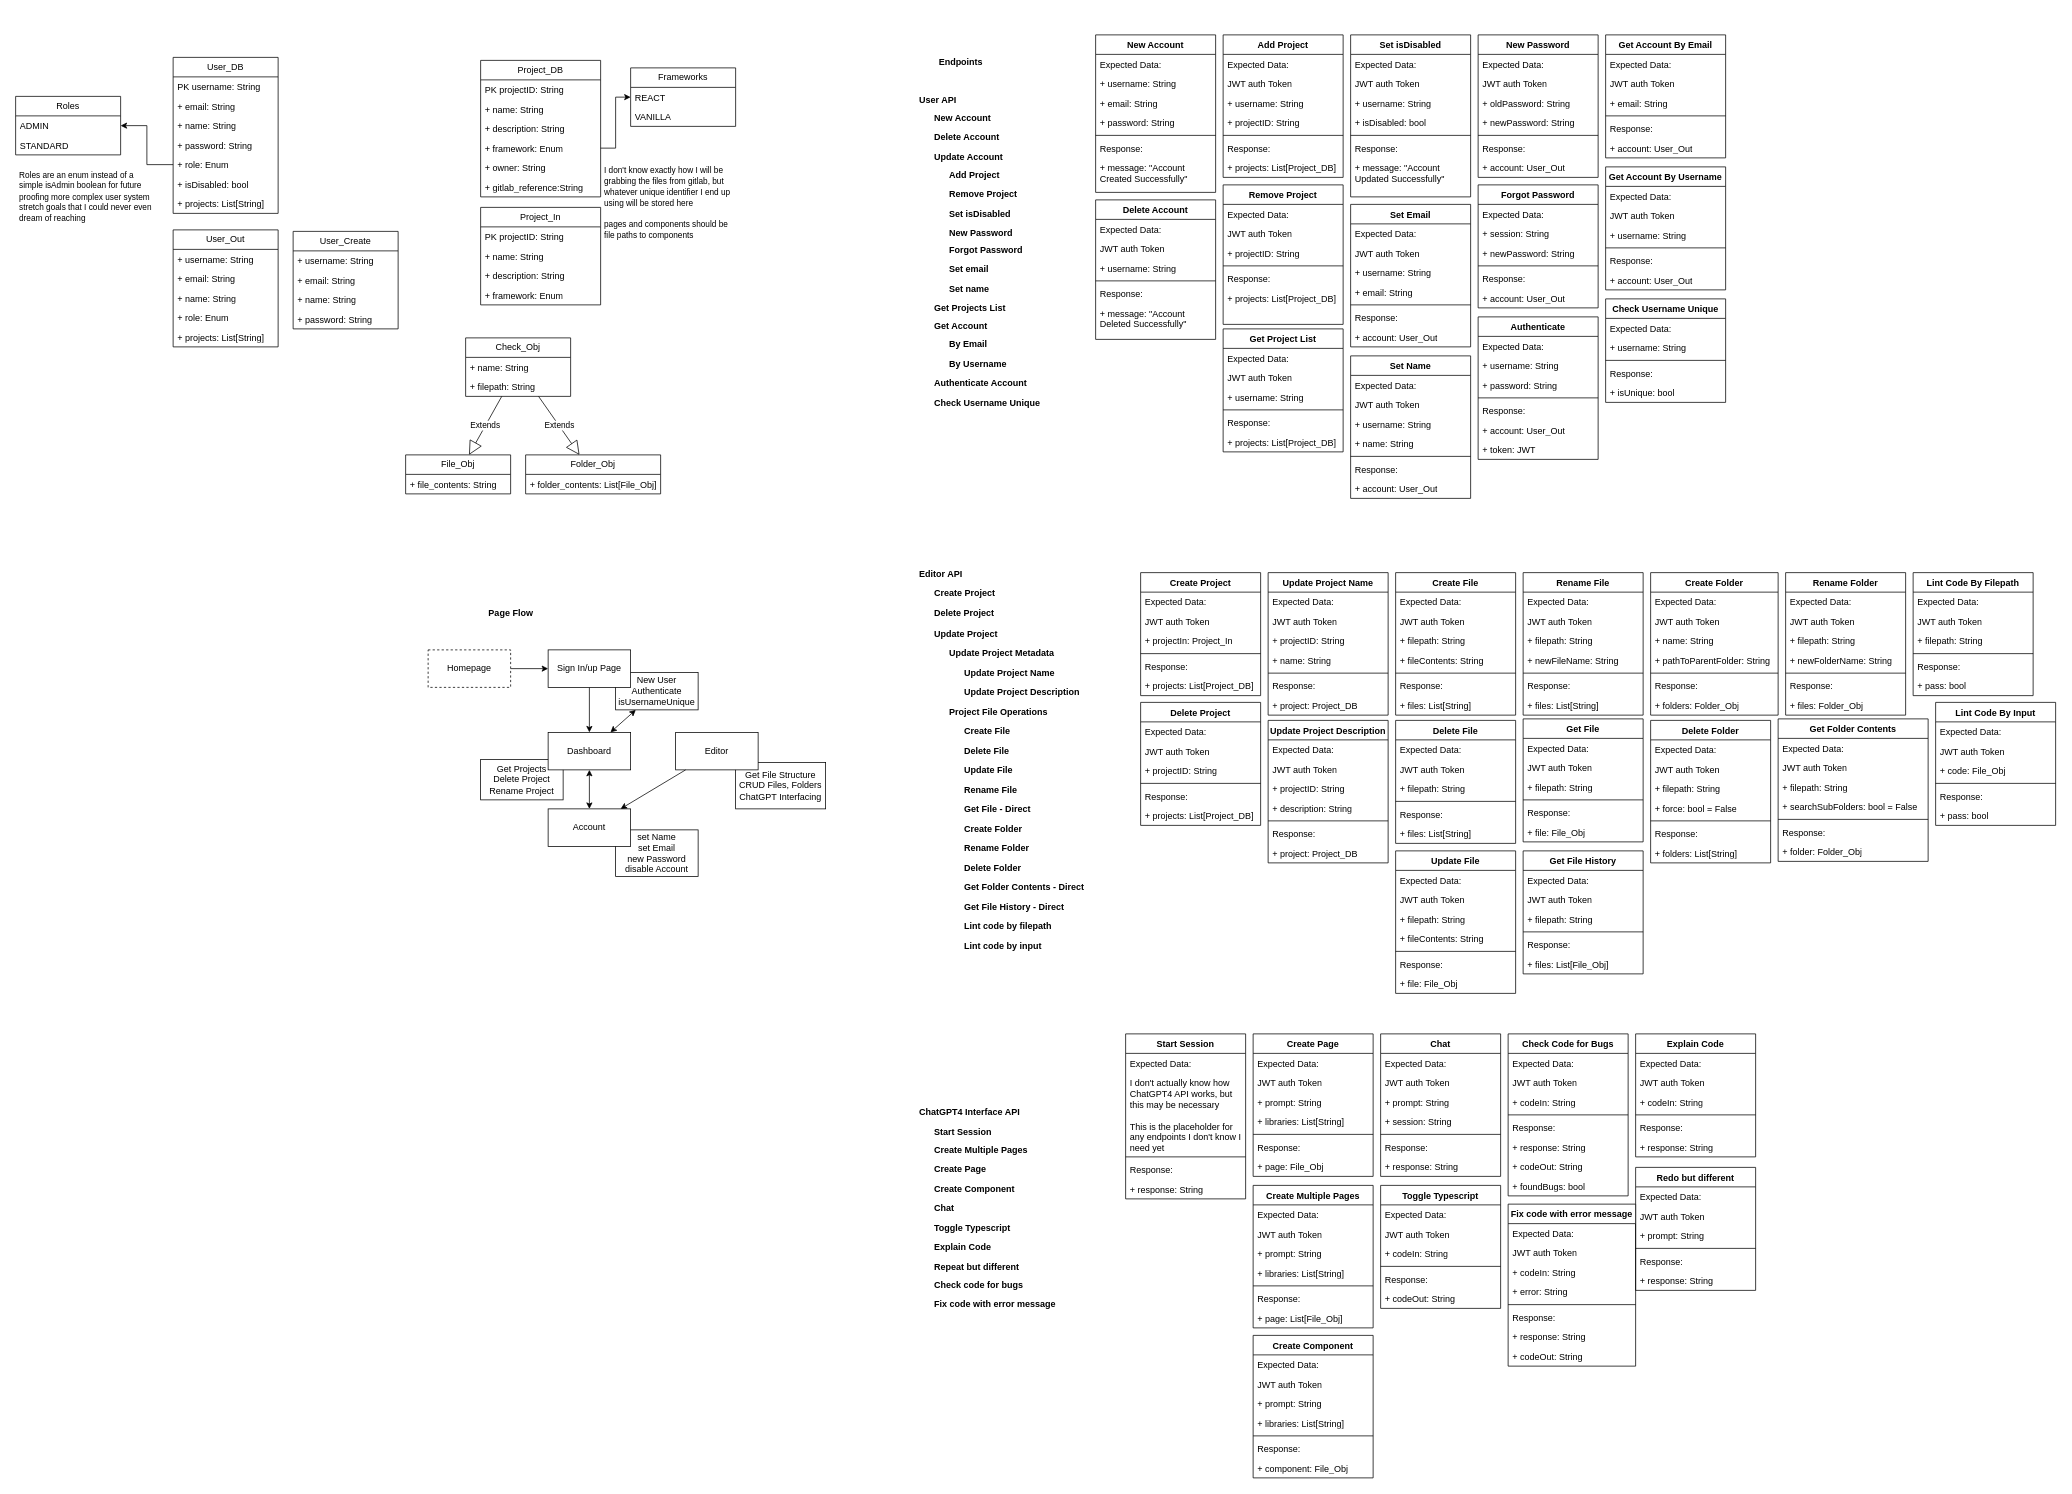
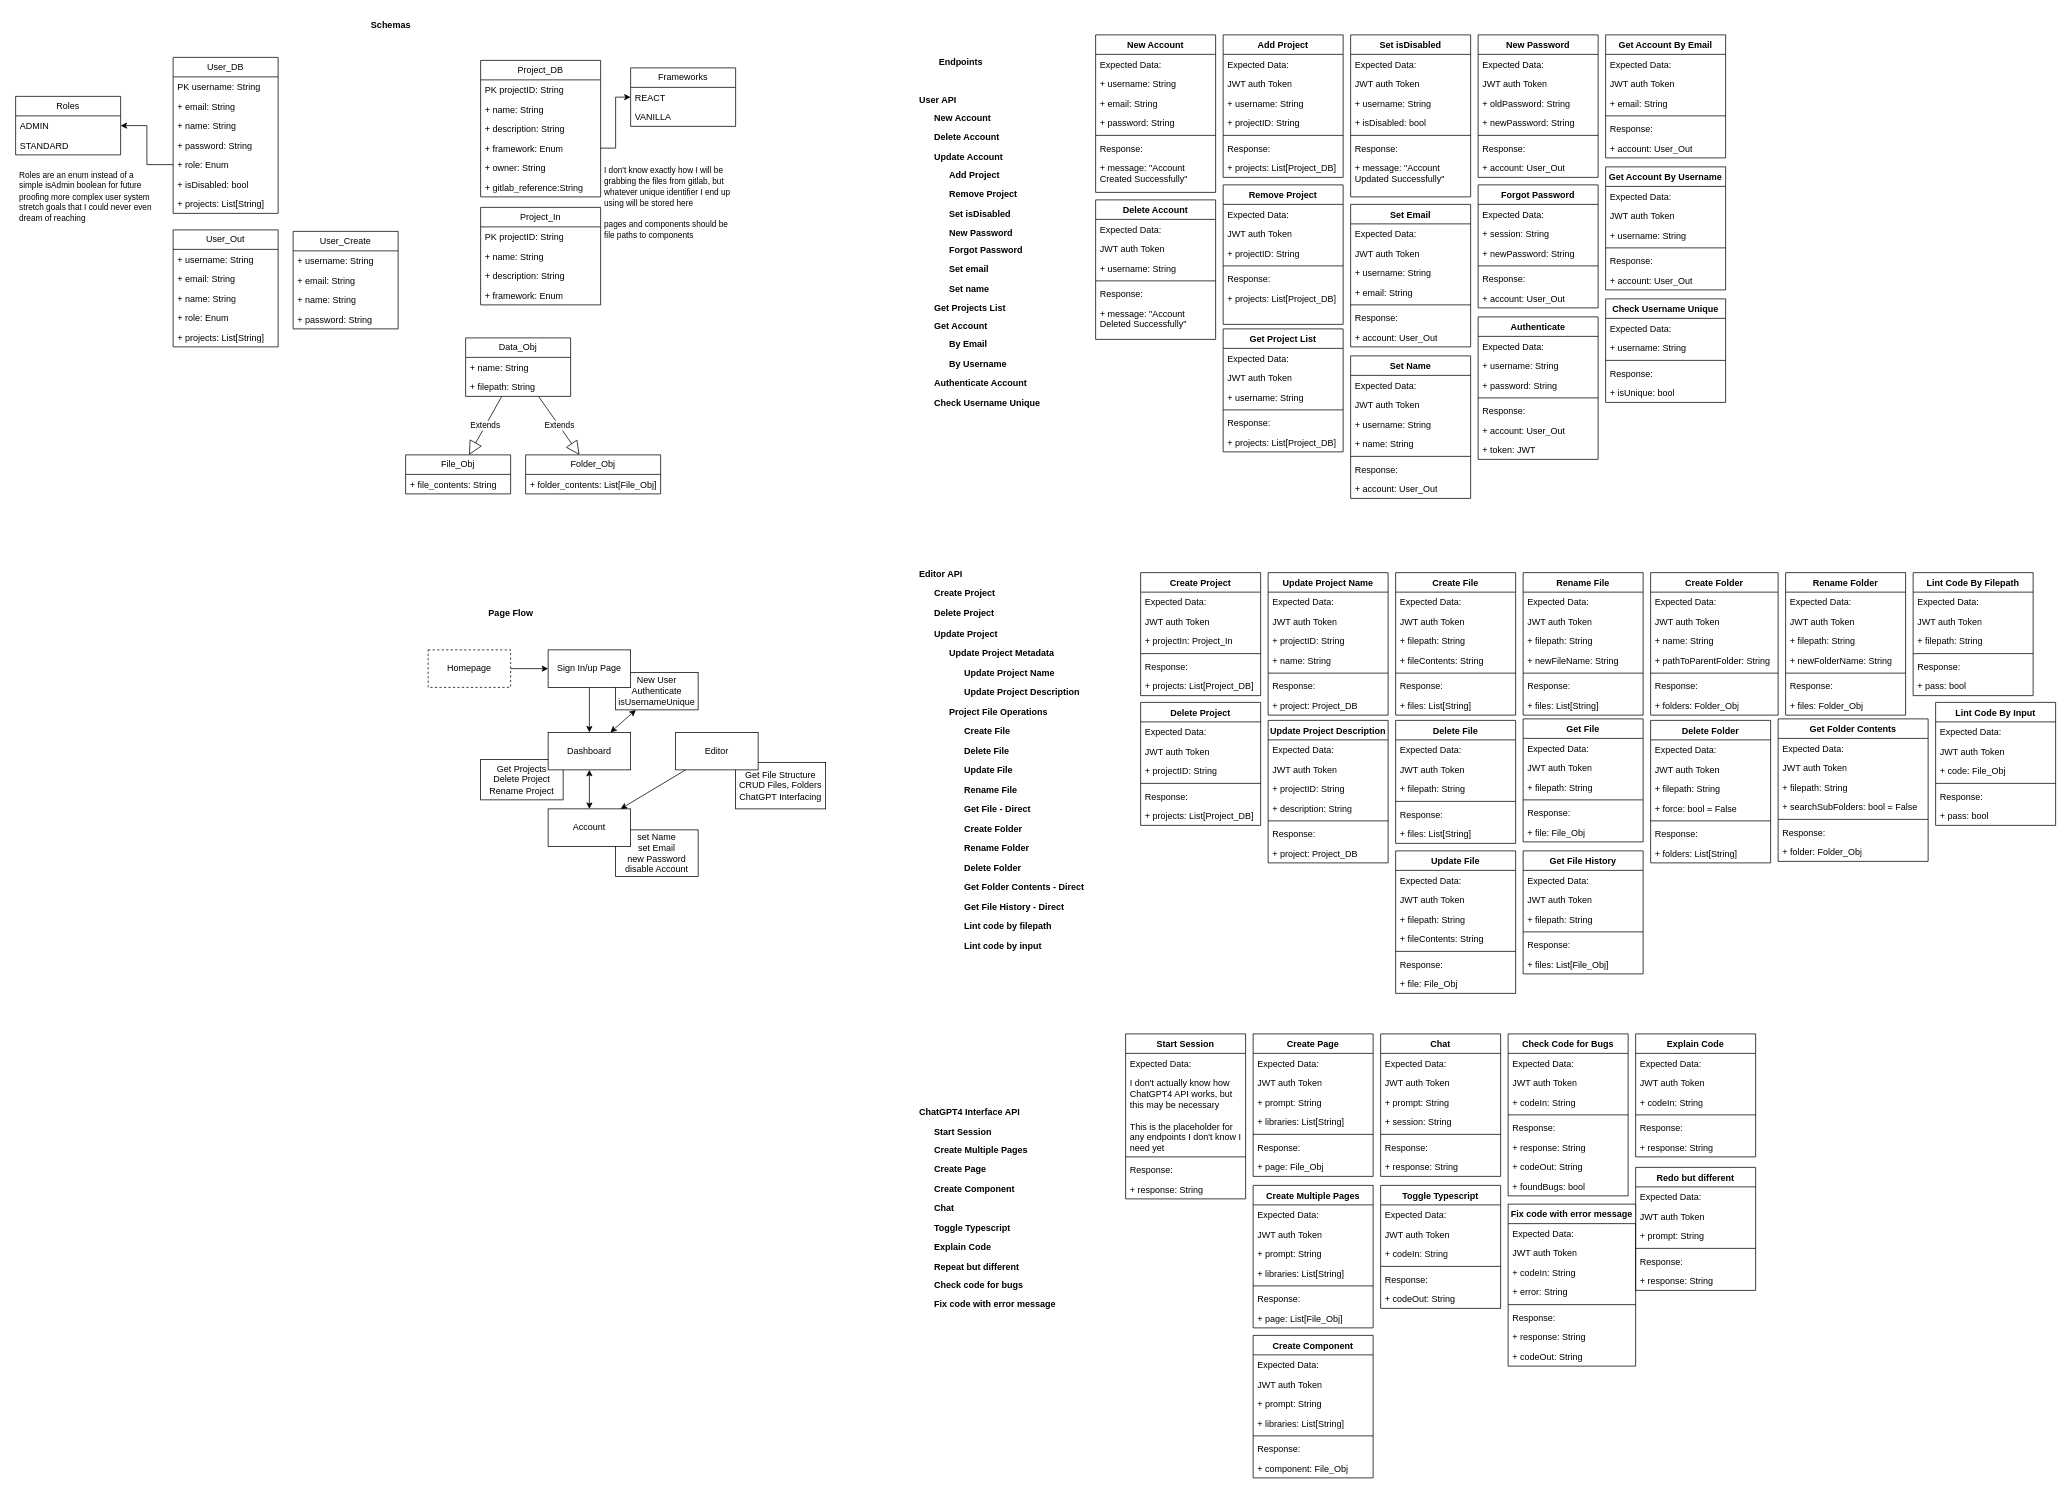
node "Schemas": added
node "Check_Obj": label "Check_Obj" -> "Data_Obj"
